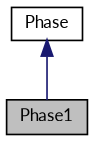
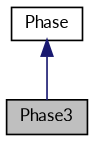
node "Phase1": label "Phase1" -> "Phase3"
